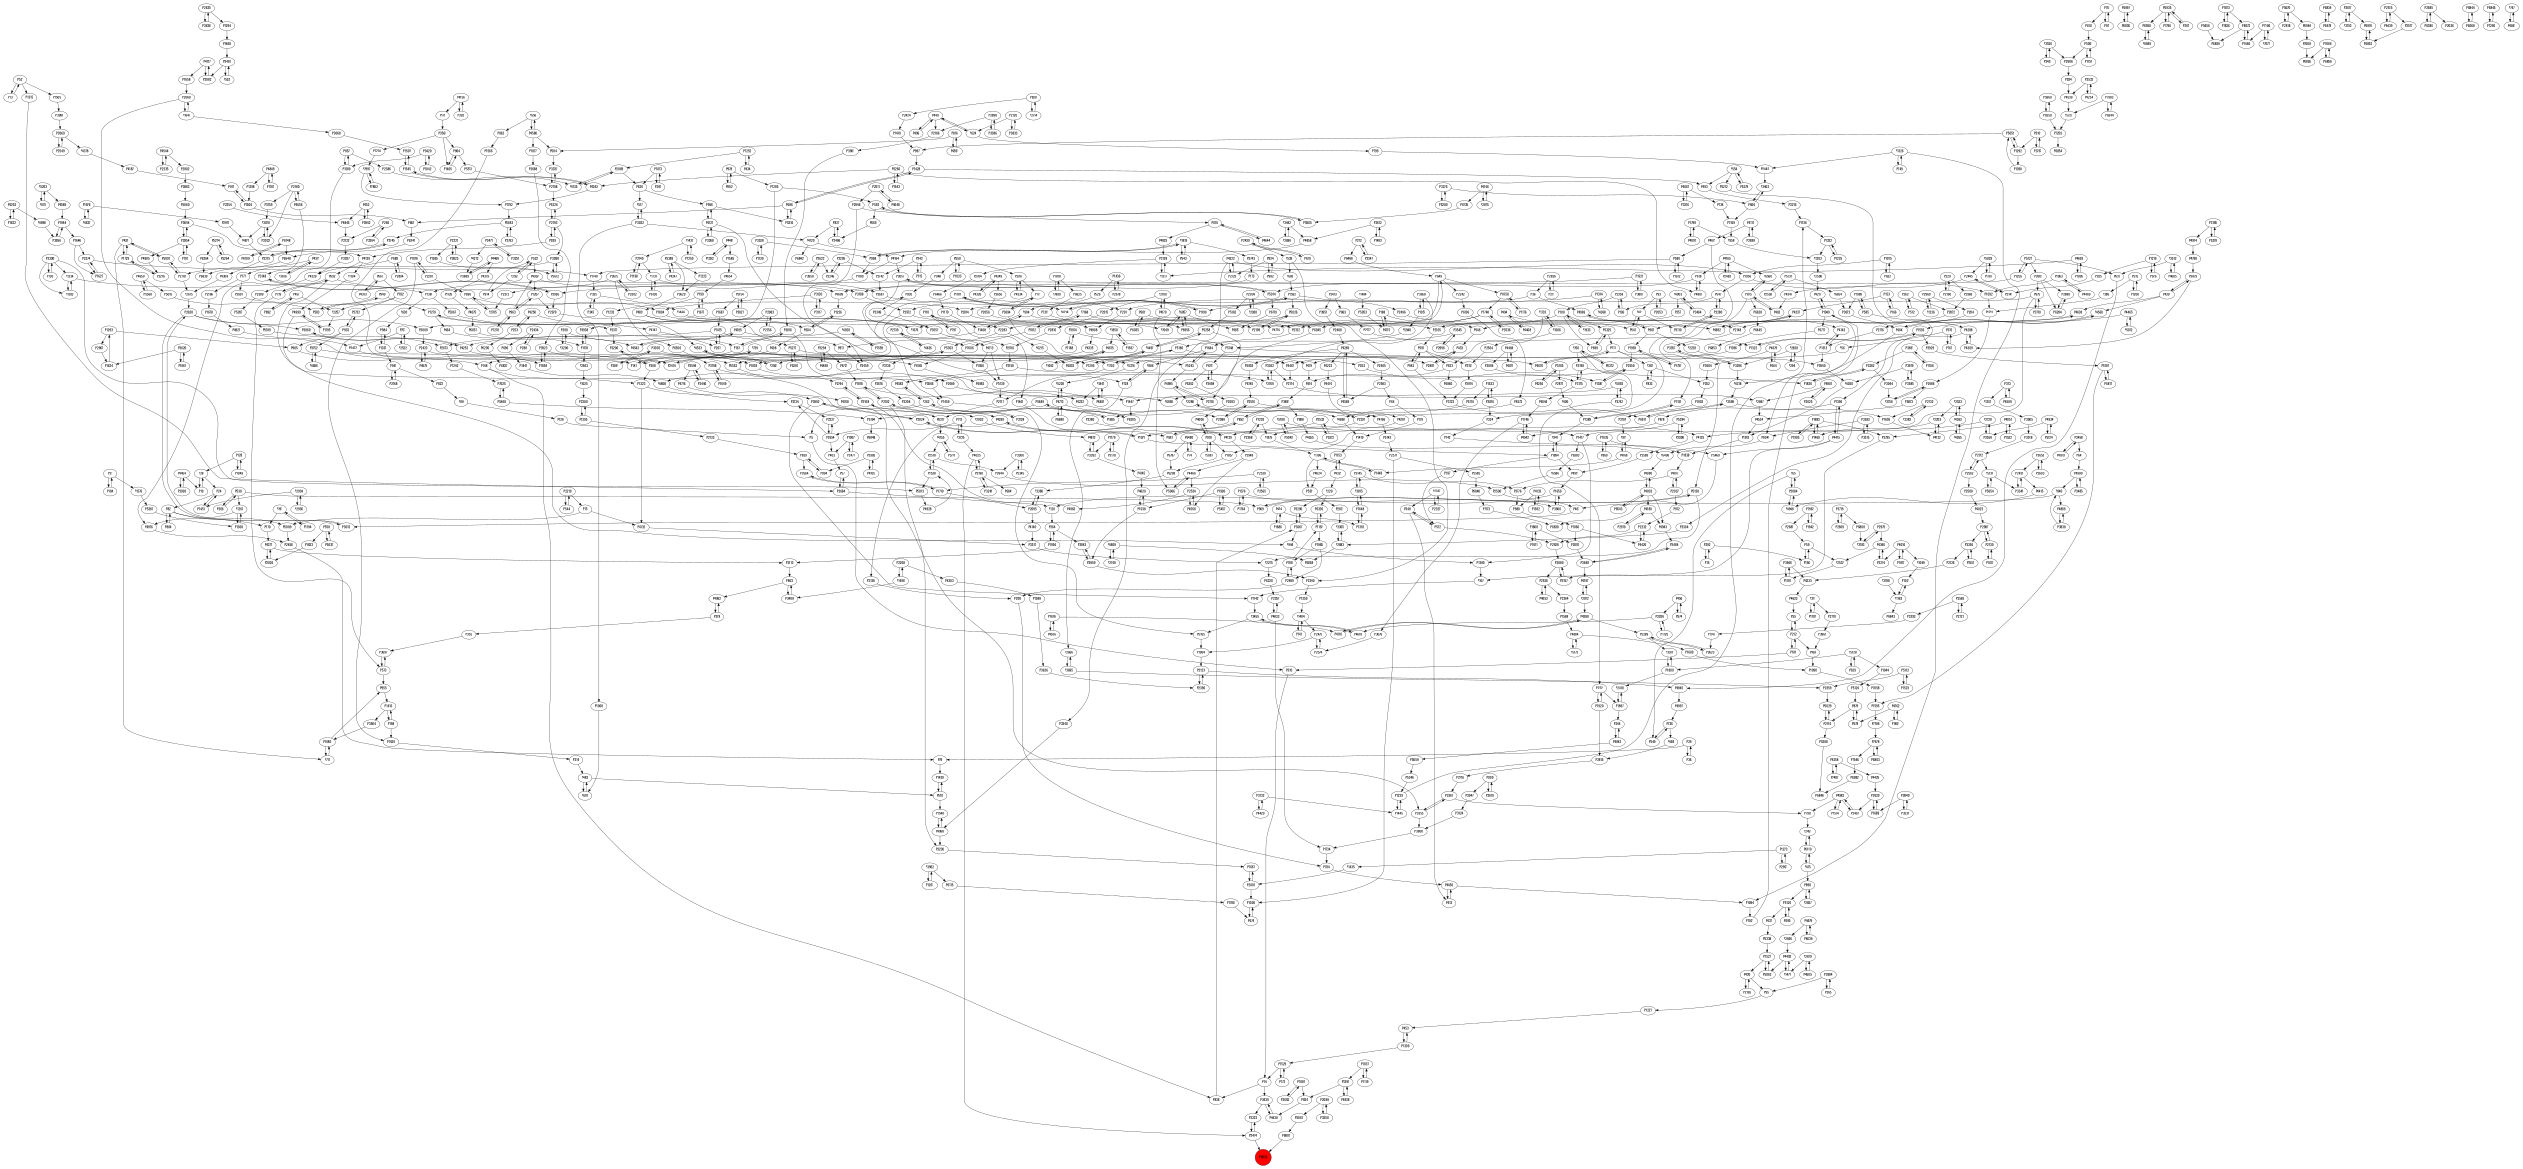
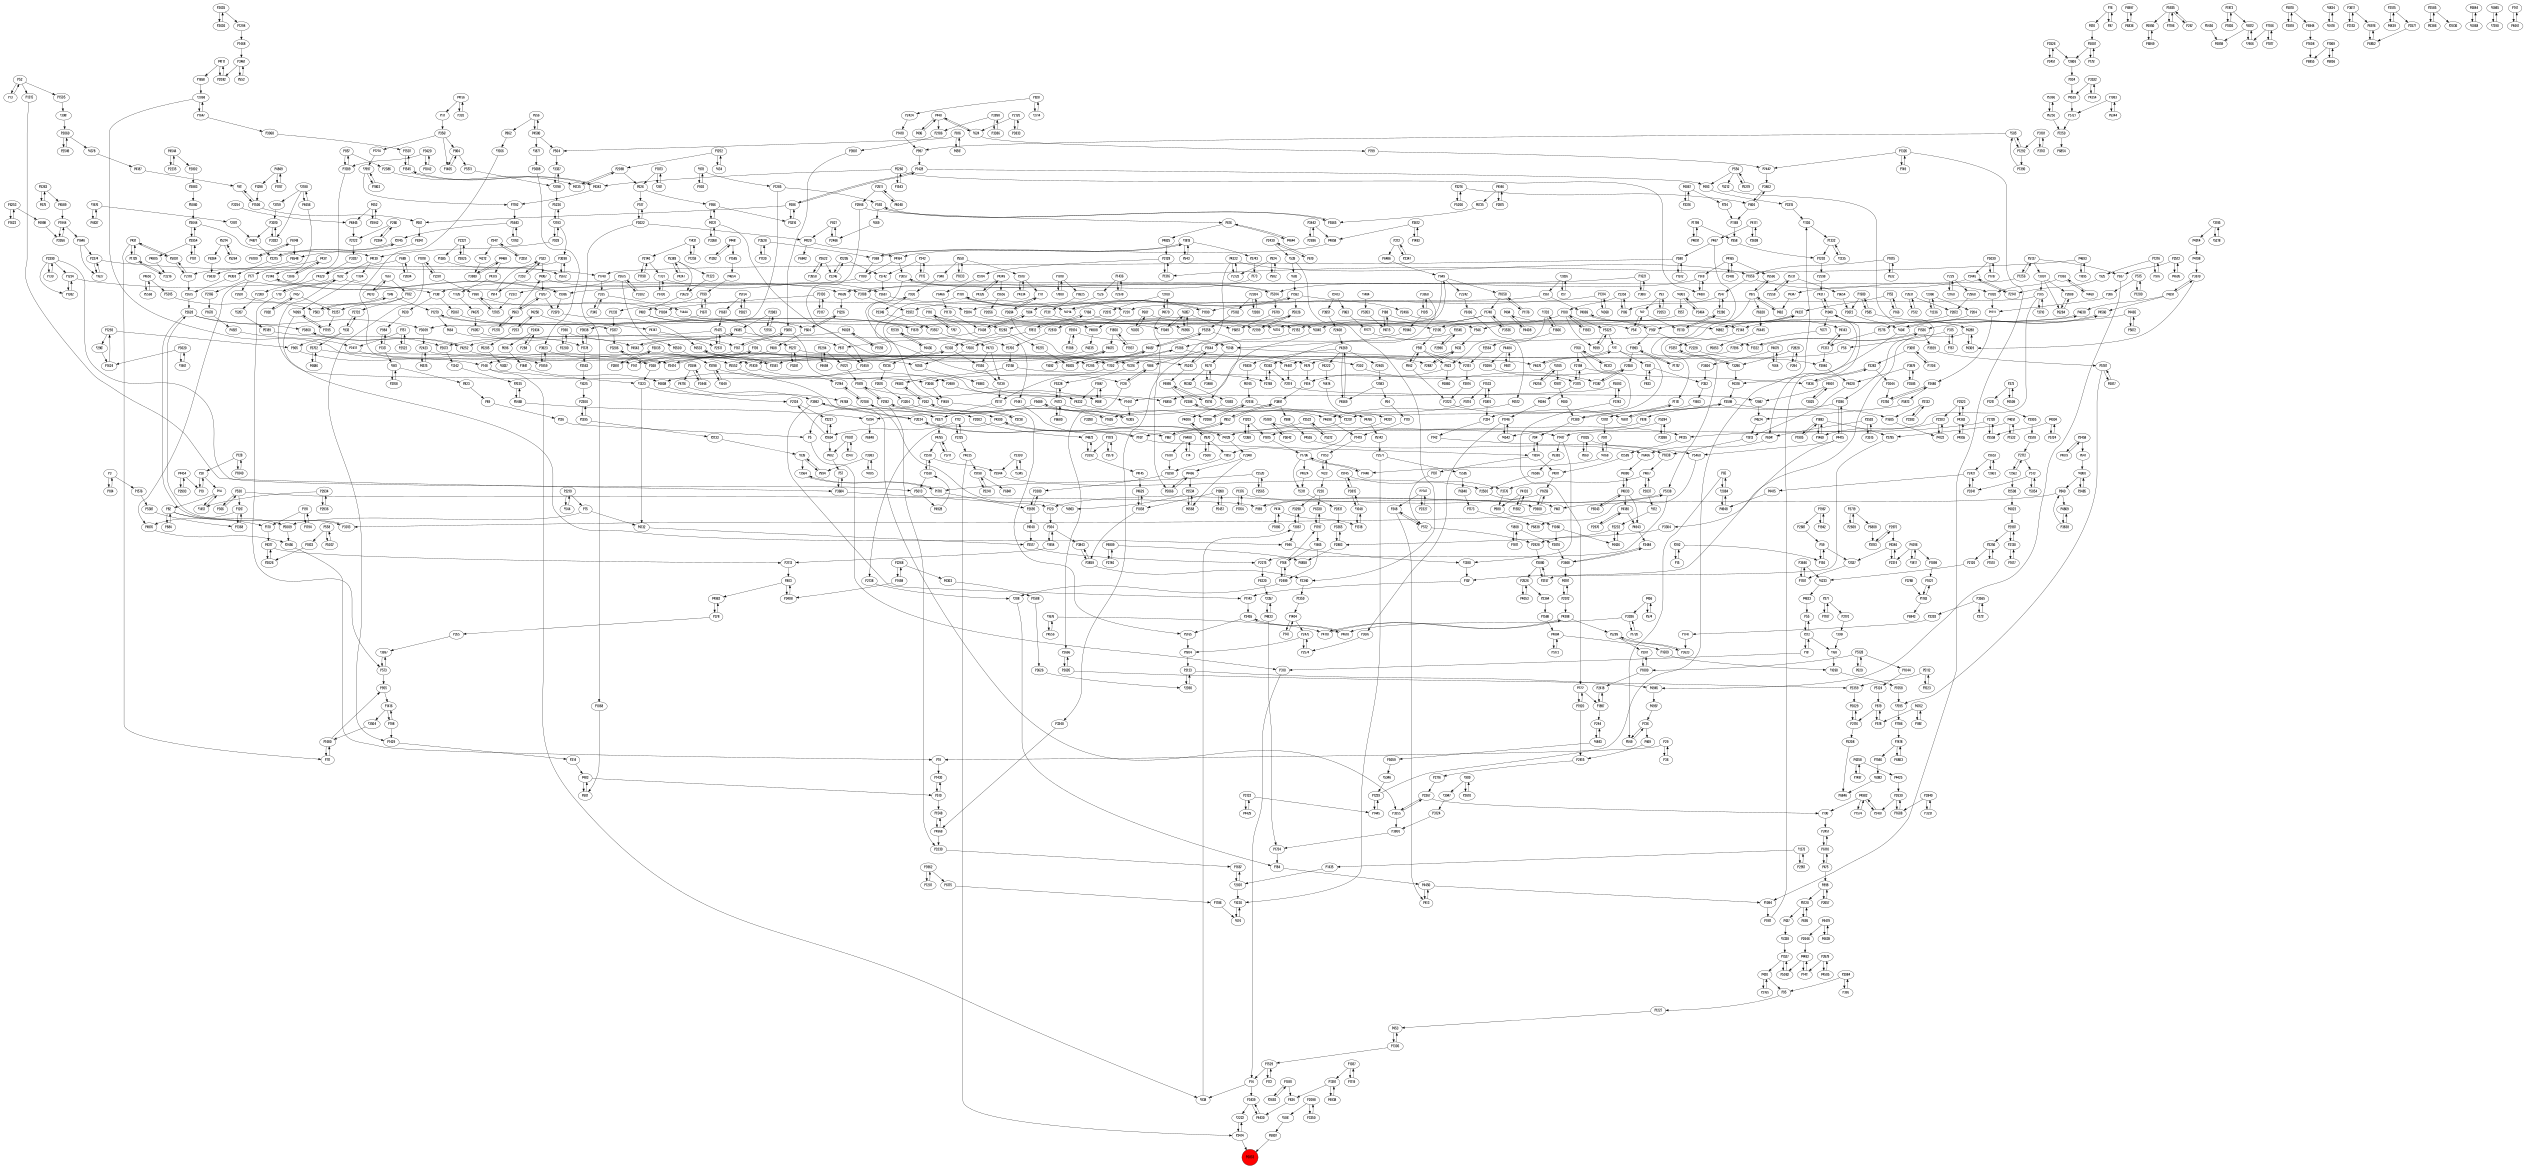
node "P1317": label "P1317" -> "P1316"
edge "P3198" -> "P4025": removed
node "P1921": label "P1921" -> "P1911"
